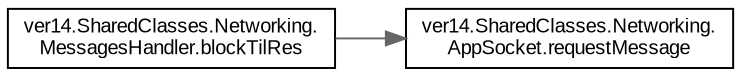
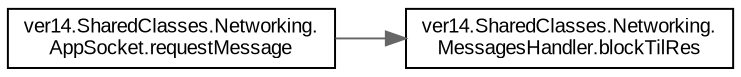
edge "ver14.SharedClasses.Networking. MessagesHandler.blockTilRes" -> "ver14.SharedClasses.Networking. AppSocket.requestMessage": reversed
